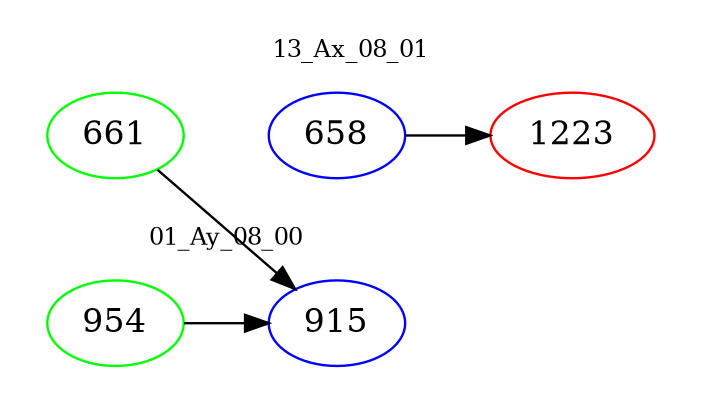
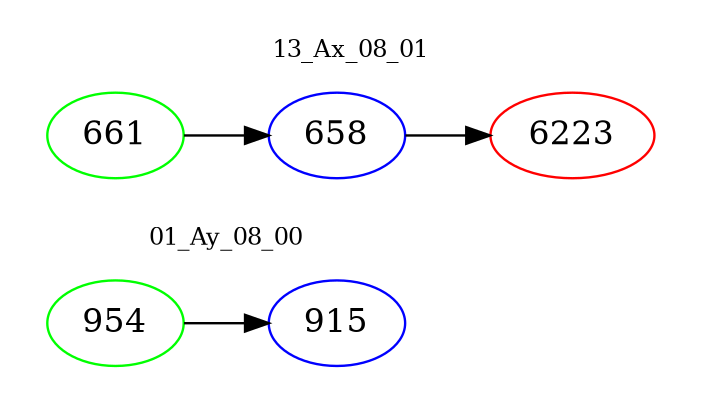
node "1223": label "1223" -> "6223"
edge "661" -> "915": now "661" -> "658"
